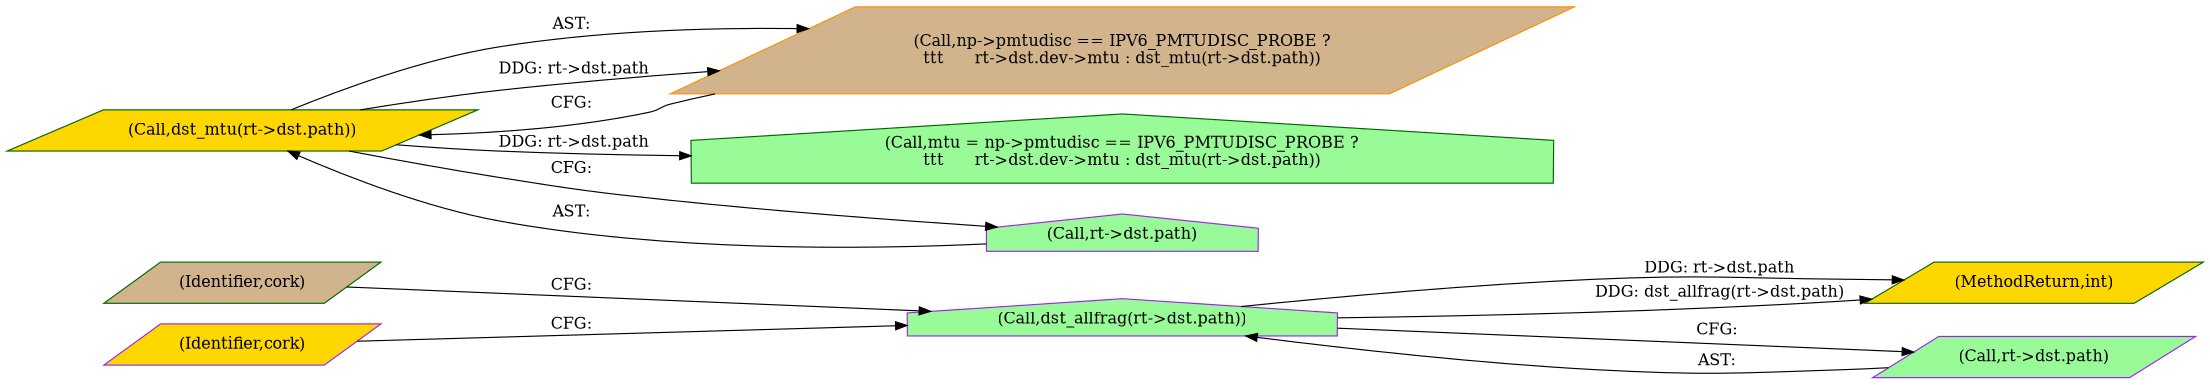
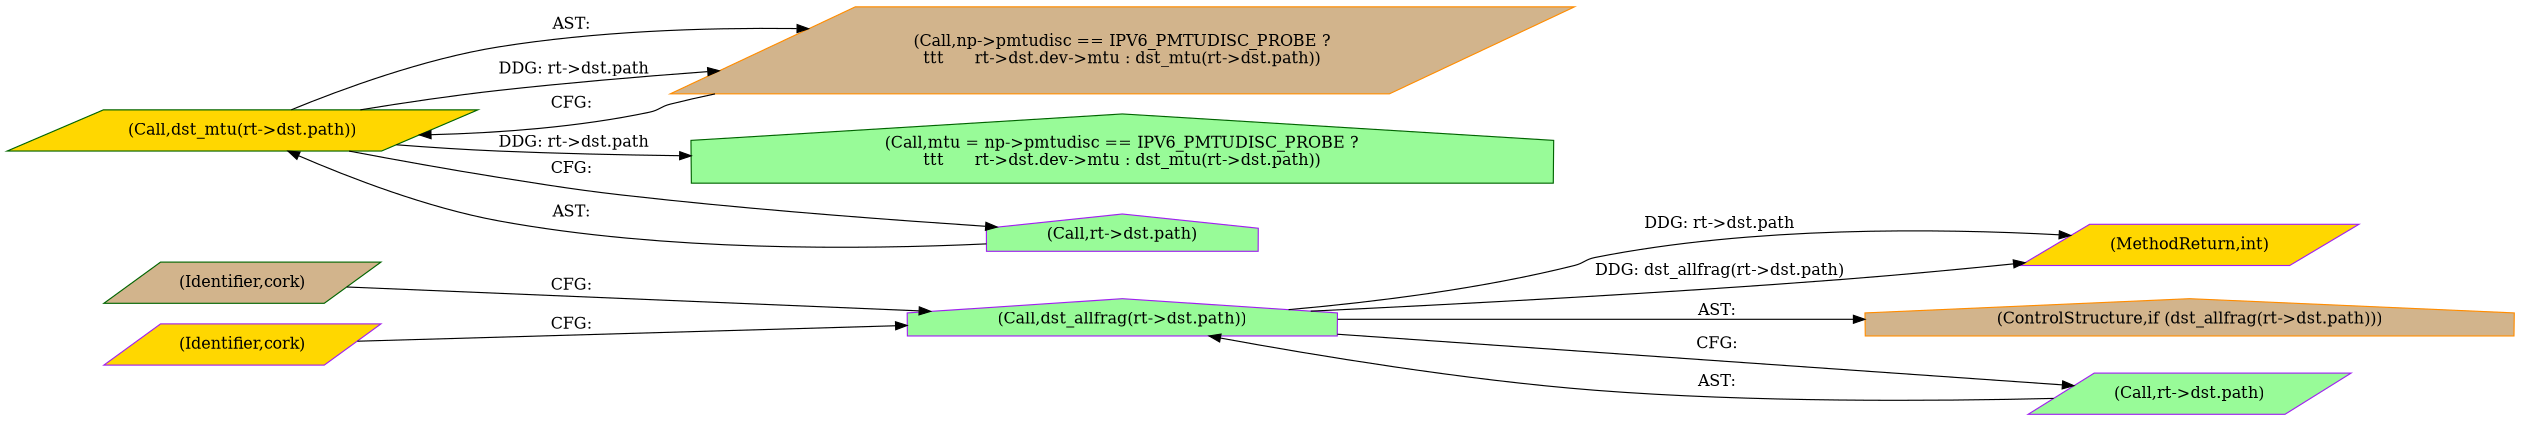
node "(MethodReturn,int)": color darkgreen -> purple
node "(ControlStructure,if (dst_allfrag(rt->dst.path)))": added
